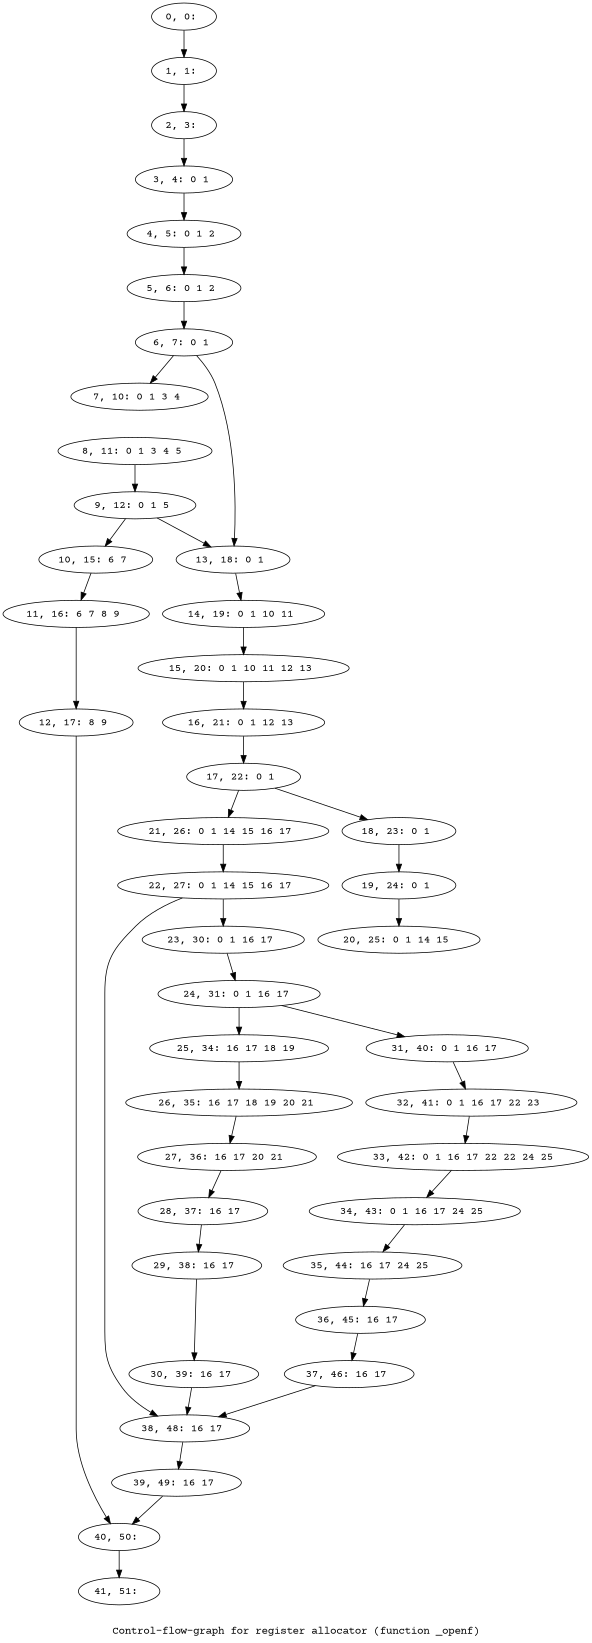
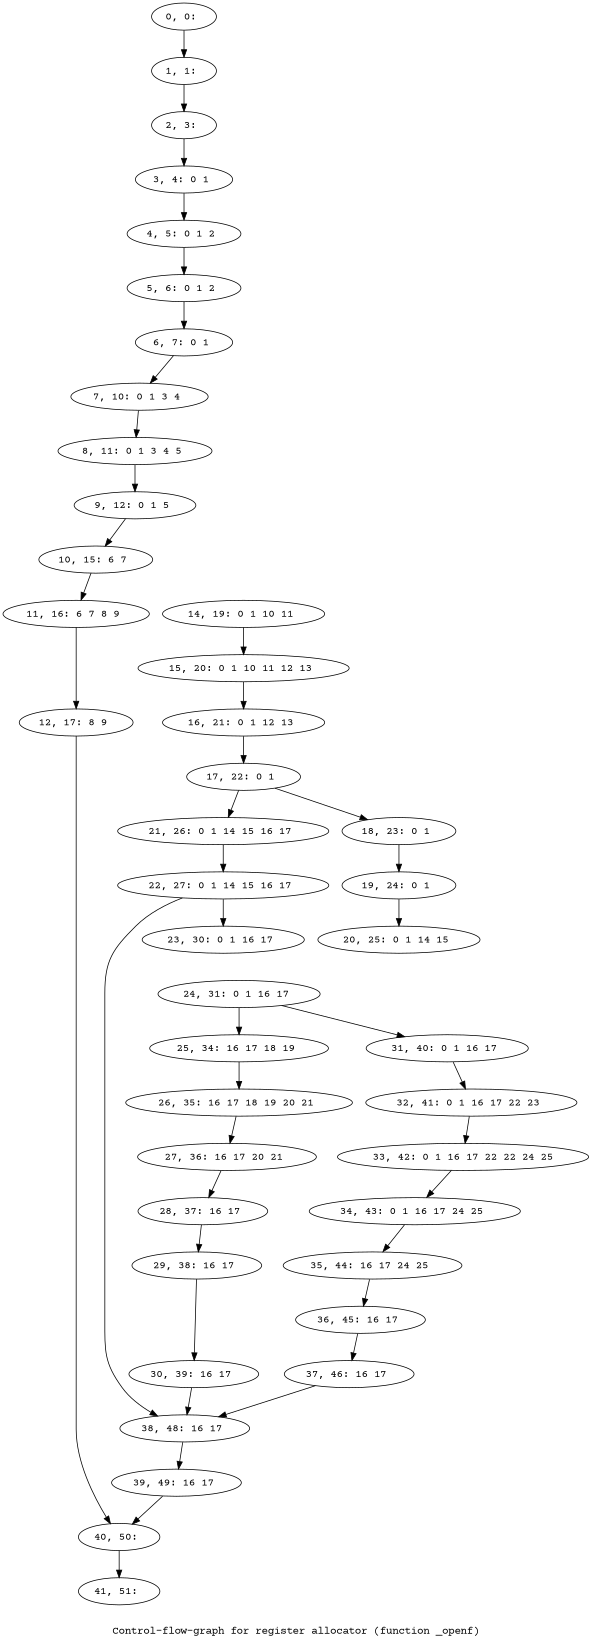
edge "7, 10: 0 1 3 4" -> "8, 11: 0 1 3 4 5": added
node "13, 18: 0 1": removed
edge "23, 30: 0 1 16 17" -> "24, 31: 0 1 16 17": removed
